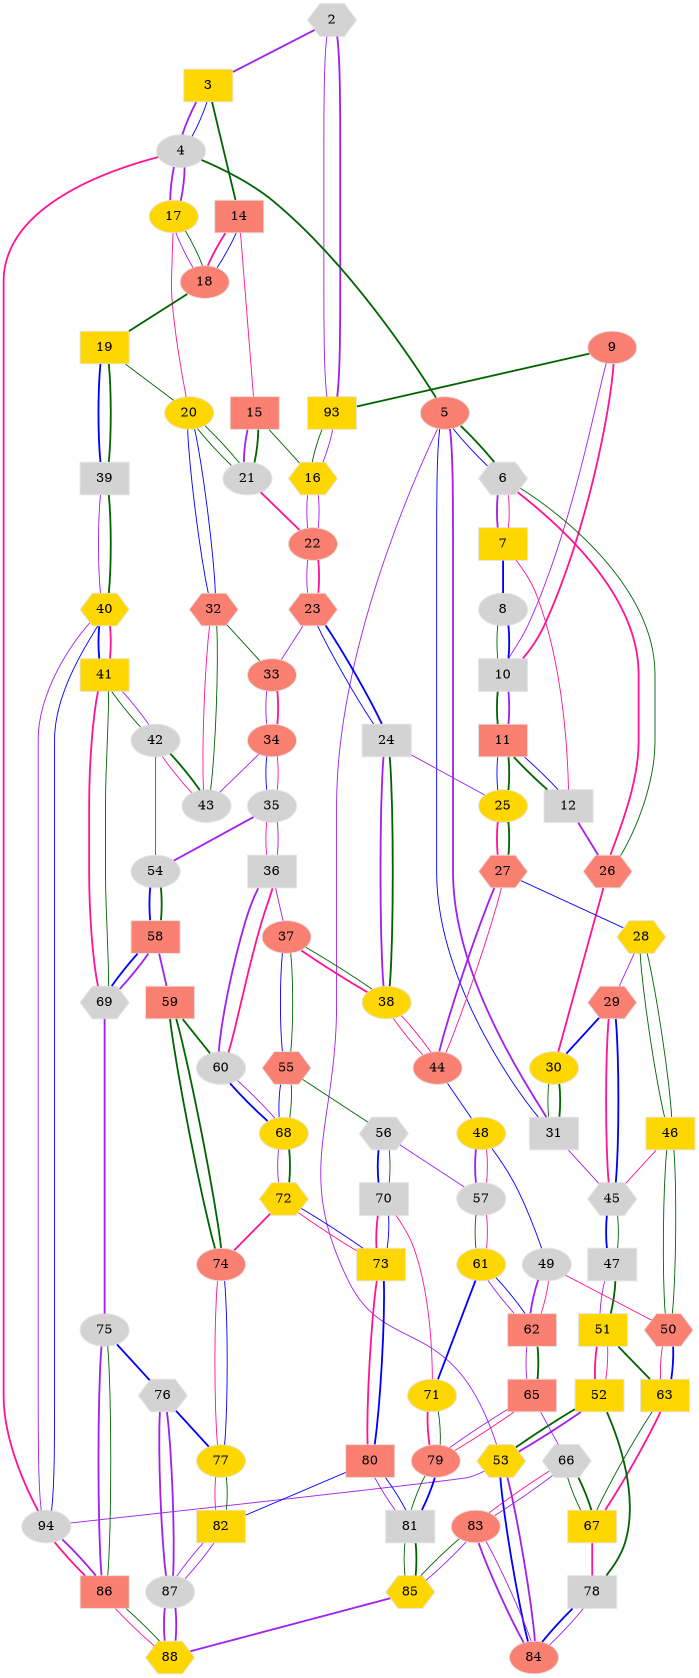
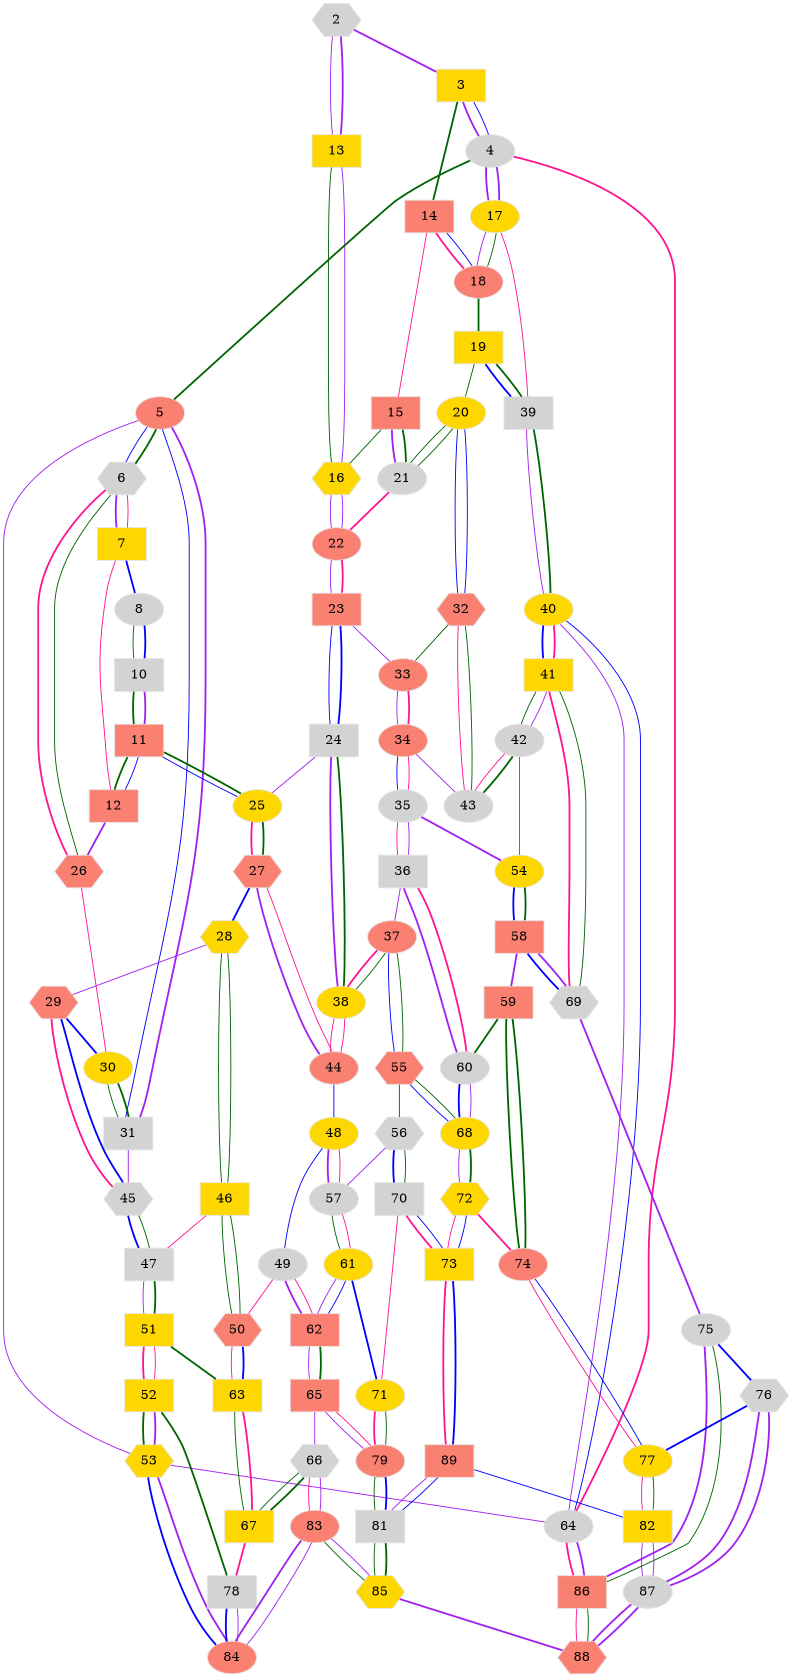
edge "17" -- "20": now "17" -- "39"
node "9": removed
node "93": label "93" -> "13"
node "40": shape hexagon -> ellipse
node "23": shape hexagon -> box
node "12": fillcolor lightgrey -> salmon
node "54": fillcolor lightgrey -> gold
edge "27" -- "28": style solid -> bold
edge "26" -- "30": style bold -> solid
edge "46" -- "45": now "46" -- "47"
node "80": label "80" -> "89"
node "94": label "94" -> "64"
node "88": fillcolor gold -> salmon
